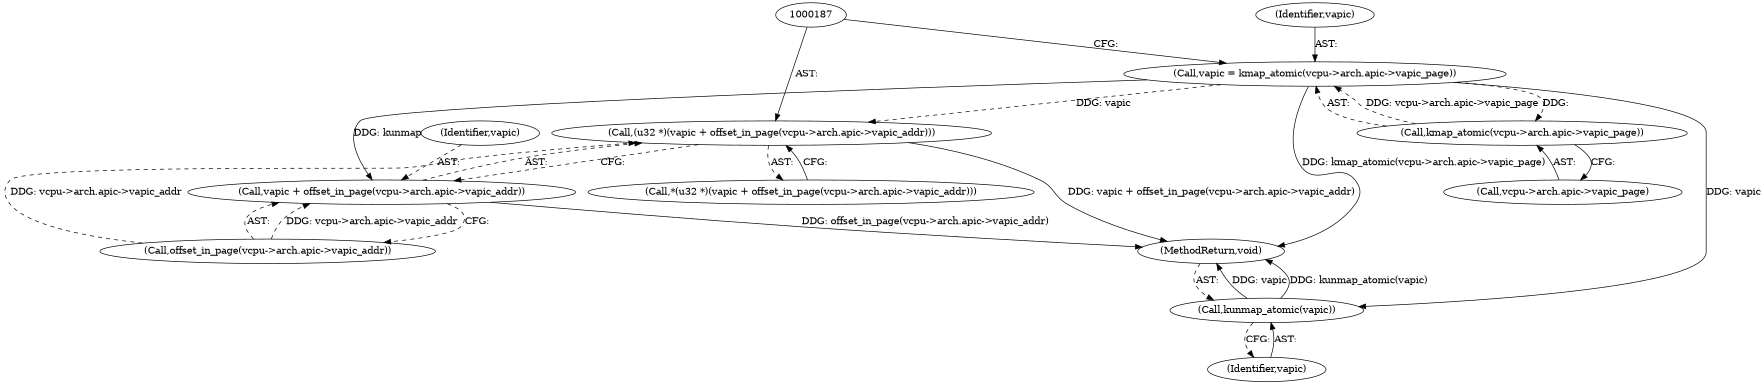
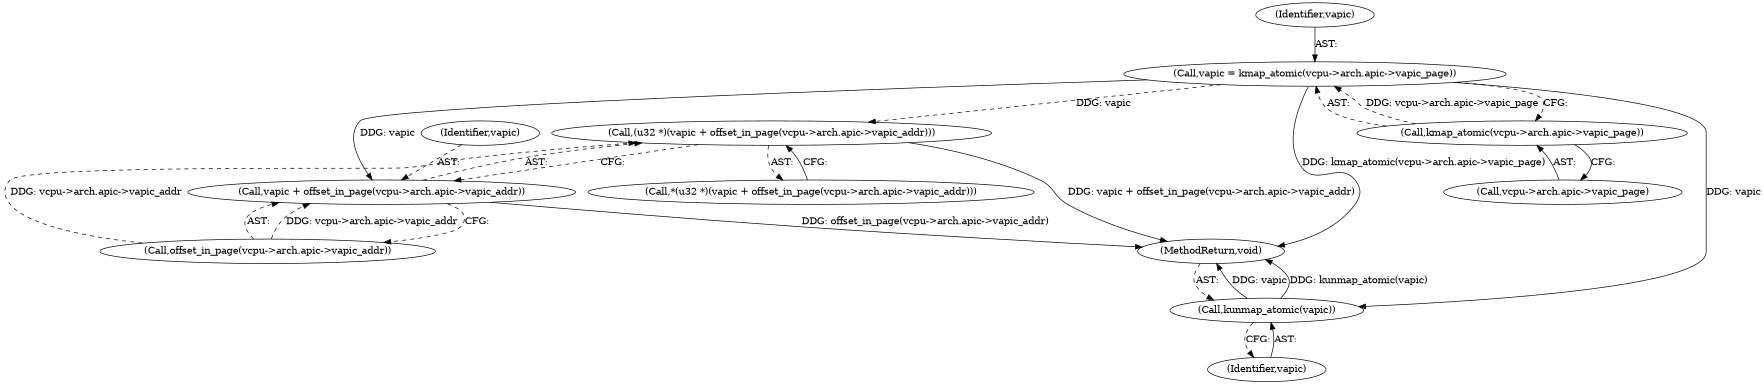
node "1000187": removed
edge "(Call,vapic = kmap_atomic(vcpu->arch.apic->vapic_page))" -> "(Call,kmap_atomic(vcpu->arch.apic->vapic_page))": label "DDG: " -> "CFG: "
edge "(Call,vapic = kmap_atomic(vcpu->arch.apic->vapic_page))" -> "(Call,vapic + offset_in_page(vcpu->arch.apic->vapic_addr))": label "DDG: kunmap" -> "DDG: vapic"
